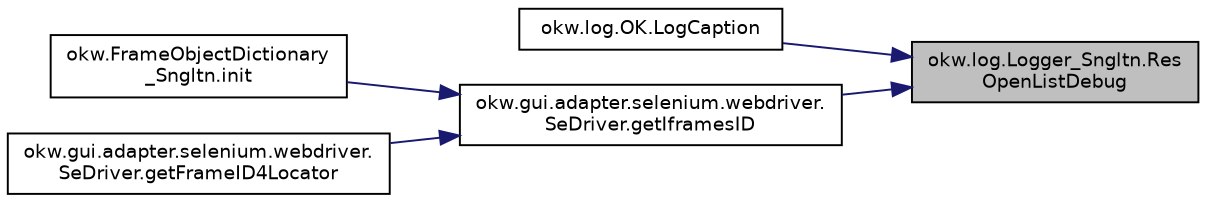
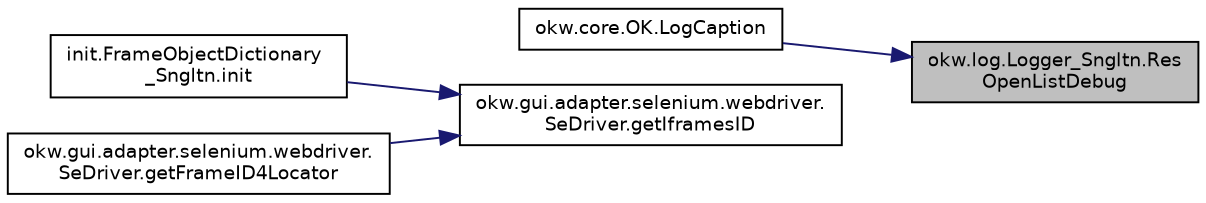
node "okw.log.OK.LogCaption": label "okw.log.OK.LogCaption" -> "okw.core.OK.LogCaption"
node "okw.FrameObjectDictionary _Sngltn.init": label "okw.FrameObjectDictionary _Sngltn.init" -> "init.FrameObjectDictionary _Sngltn.init"
edge "okw.gui.adapter.selenium.webdriver. SeDriver.getIframesID" -> "okw.log.Logger_Sngltn.Res OpenListDebug": removed
